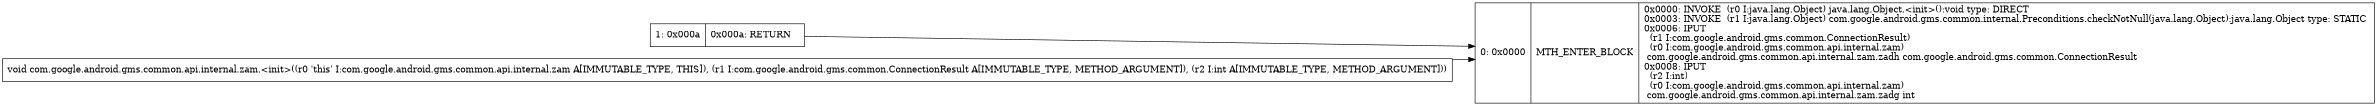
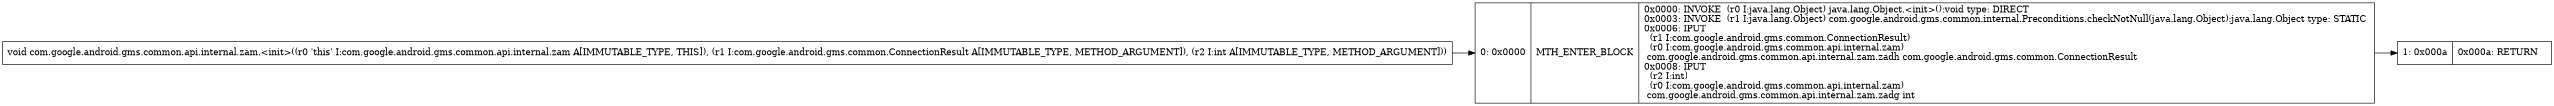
edge "1: 0x000a" -> "0: 0x0000": reversed
